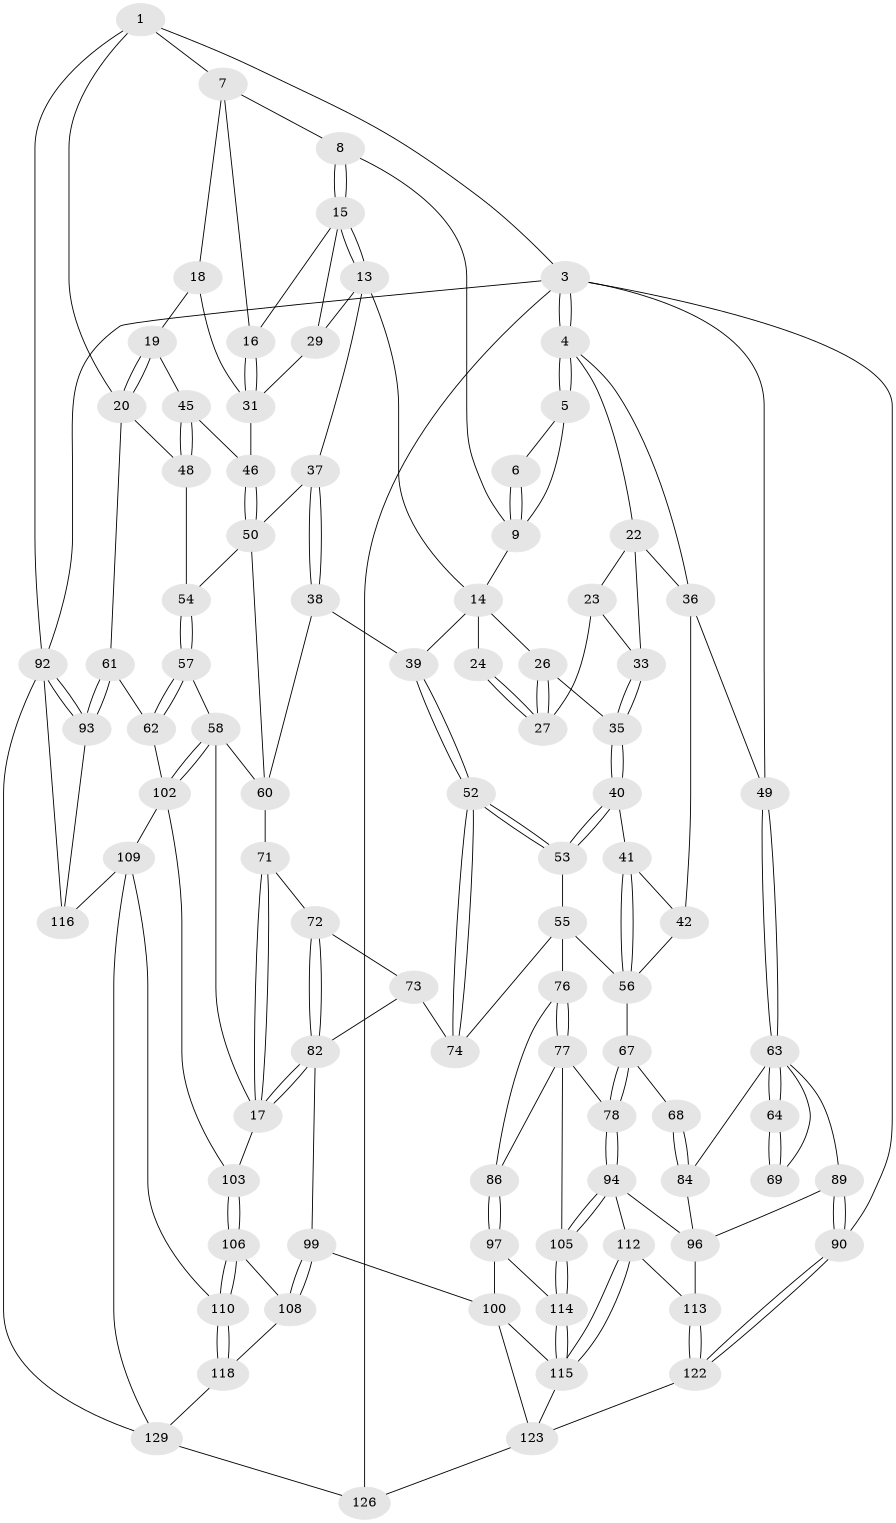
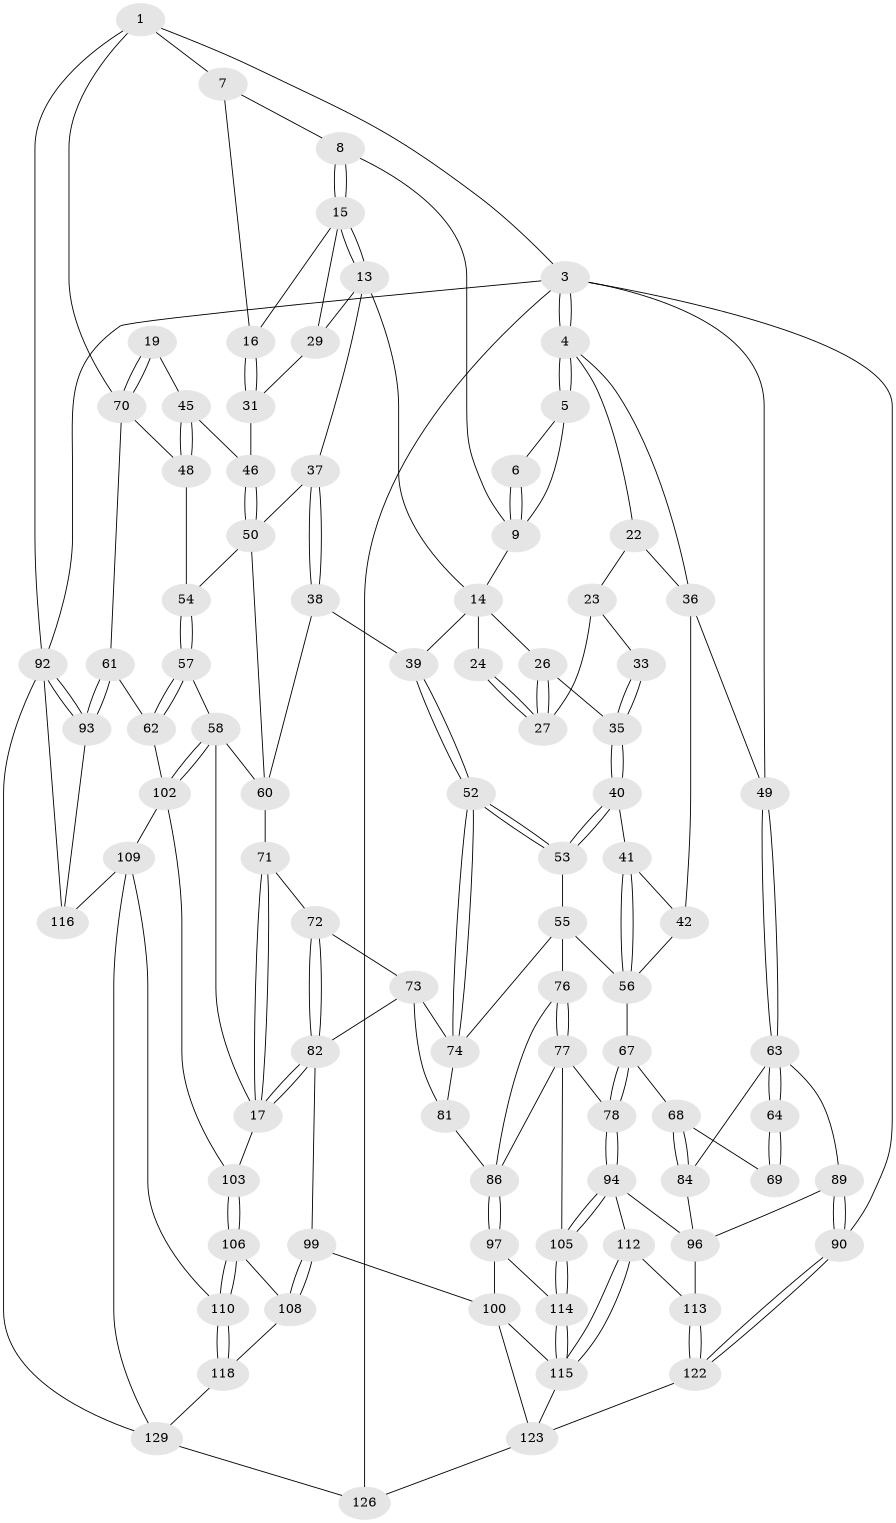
node "18": removed
node "20": label "20" -> "70"
edge "22" -- "33": removed
node "81": added
edge "63" -- "69": now "68" -- "69"
